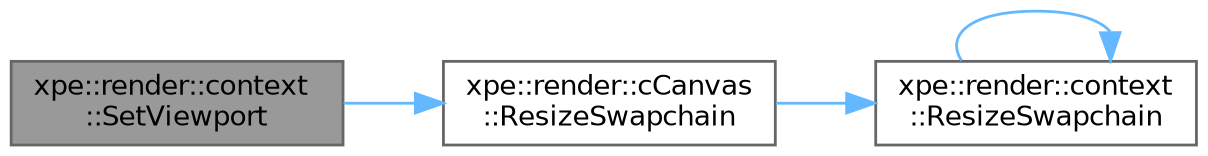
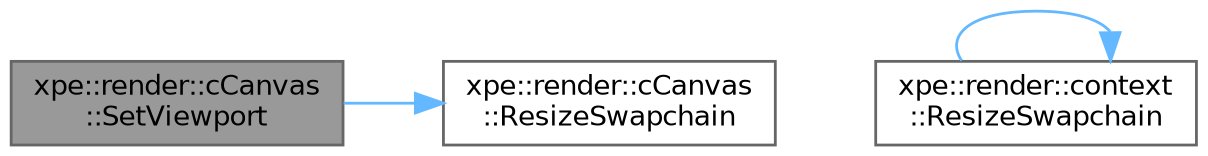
node "xpe::render::context ::SetViewport": label "xpe::render::context ::SetViewport" -> "xpe::render::cCanvas ::SetViewport"
edge "xpe::render::cCanvas ::ResizeSwapchain" -> "xpe::render::context ::ResizeSwapchain": removed
